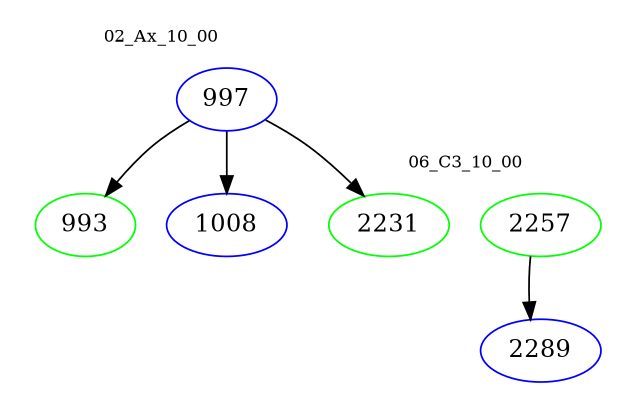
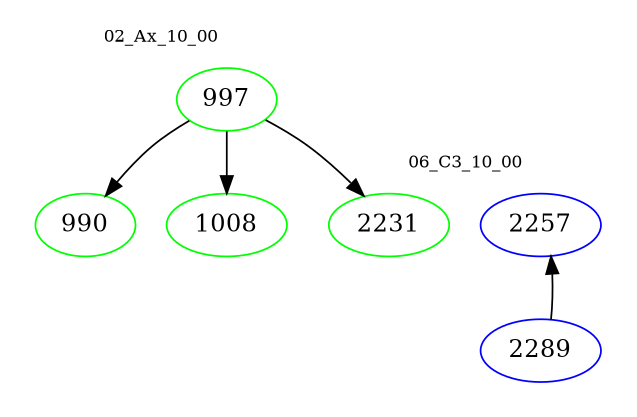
node "997": color blue -> green
node "993": label "993" -> "990"
node "1008": color blue -> green
node "2257": color green -> blue
edge "2257" -> "2289": reversed
